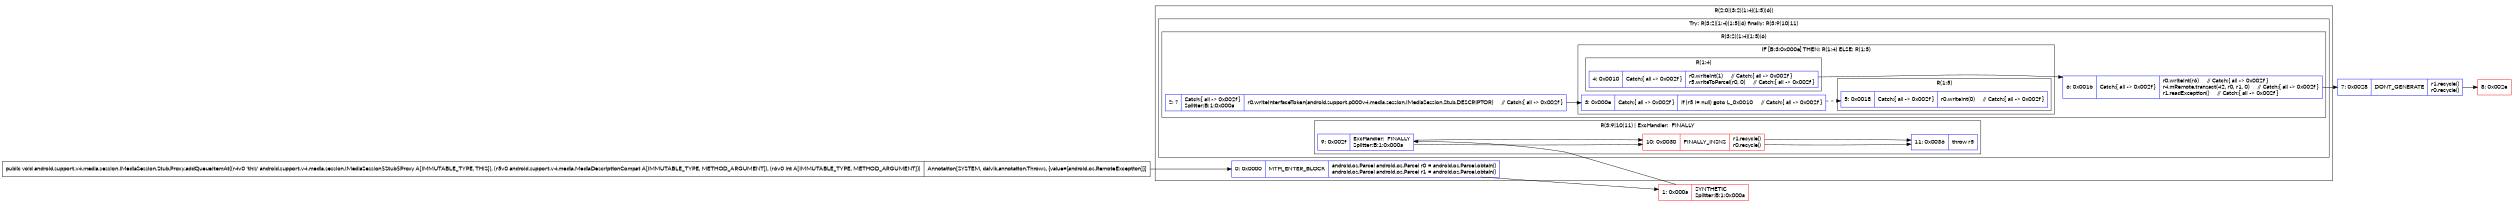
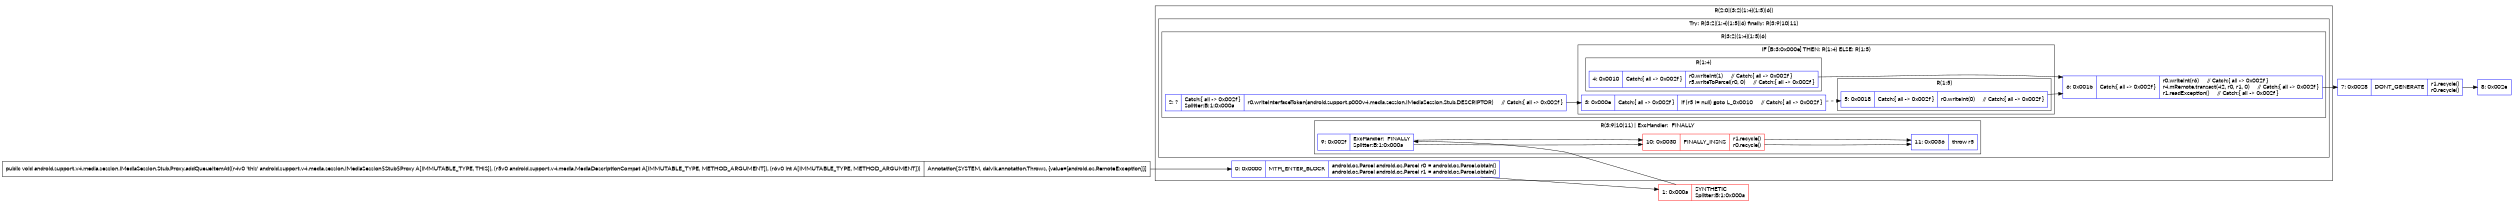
node "8: 0x002e": color red -> blue
edge "5: 0x0018" -> "6: 0x001b": added
